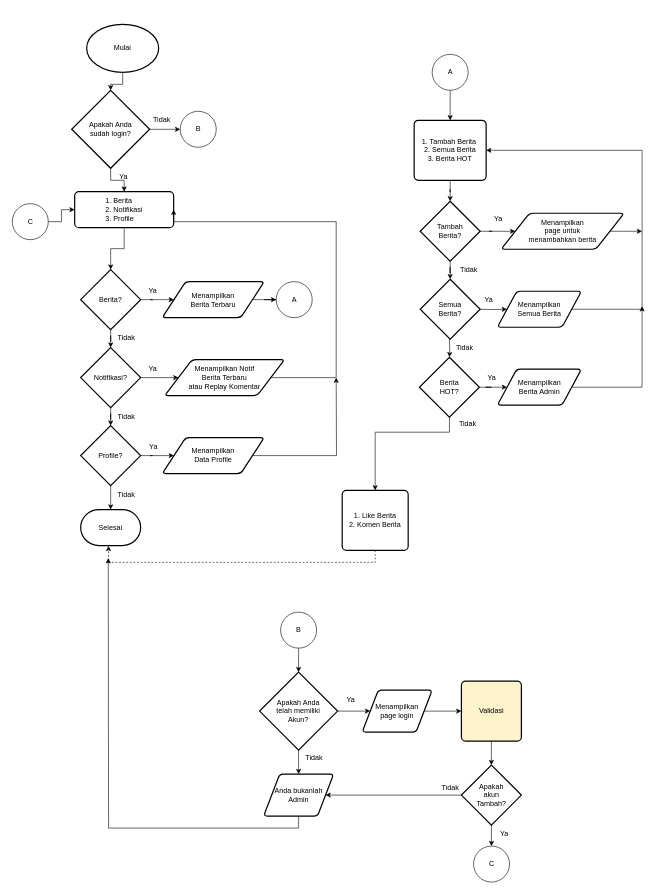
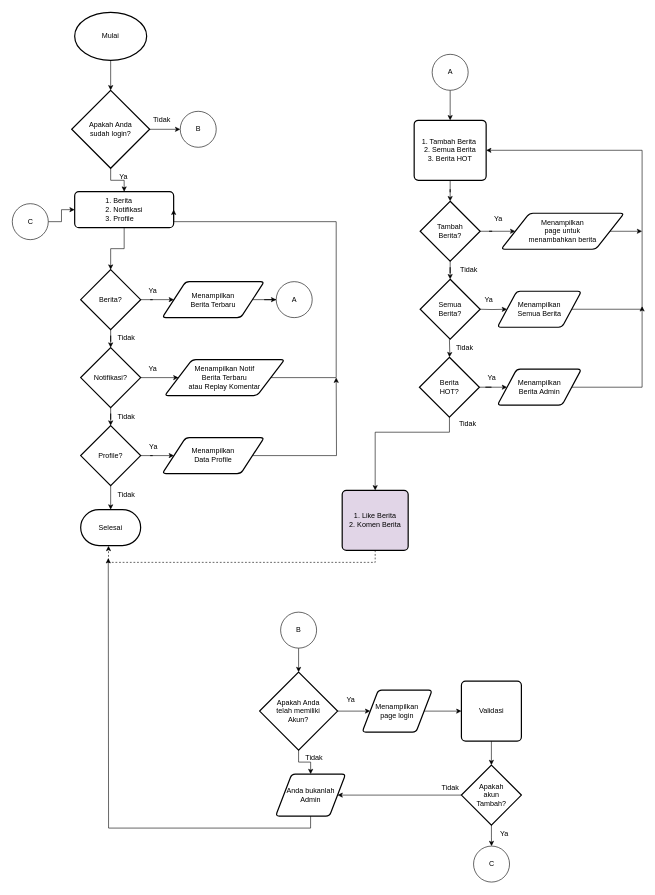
node "Mulai": moved (123, 48) -> (111, 36)
node "1. Like Berita 2. Komen Berita": fillcolor #ffffff -> #e1d5e7
node "Validasi": fillcolor #fff2cc -> #ffffff
node "Anda bukanlah Admin": moved (299, 795) -> (311, 795)
